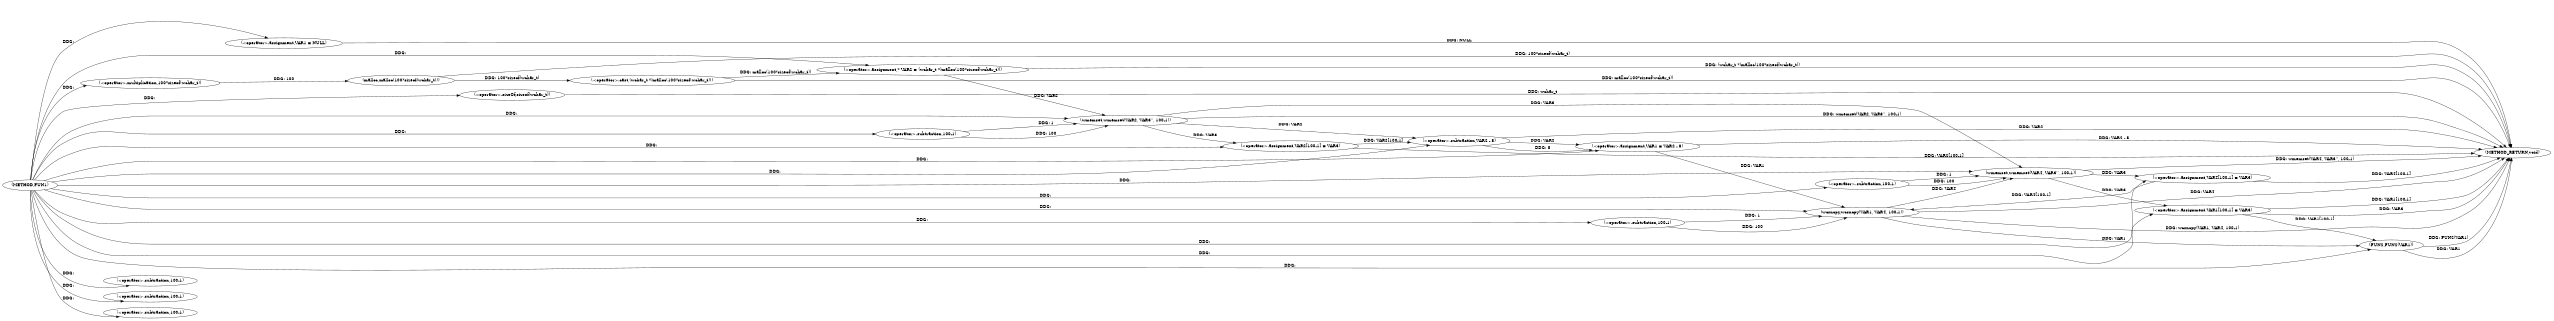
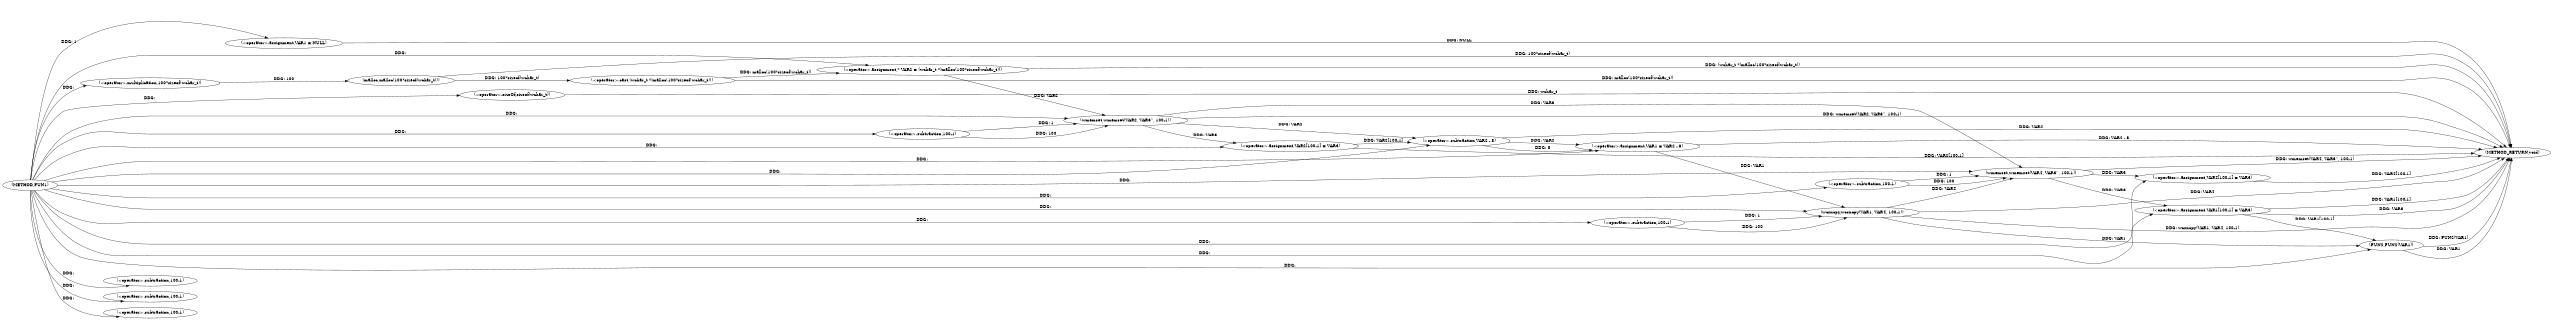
edge "(METHOD,FUN1)" -> "(<operator>.assignment,VAR1 = NULL)": label "DDG: " -> "DDG: 1"
edge "(<operator>.assignment,VAR4[100-1] = VAR3)" -> "(wcsncpy,wcsncpy(VAR1, VAR4, 100-1))": removed, label "DDG: VAR4[100-1]"
